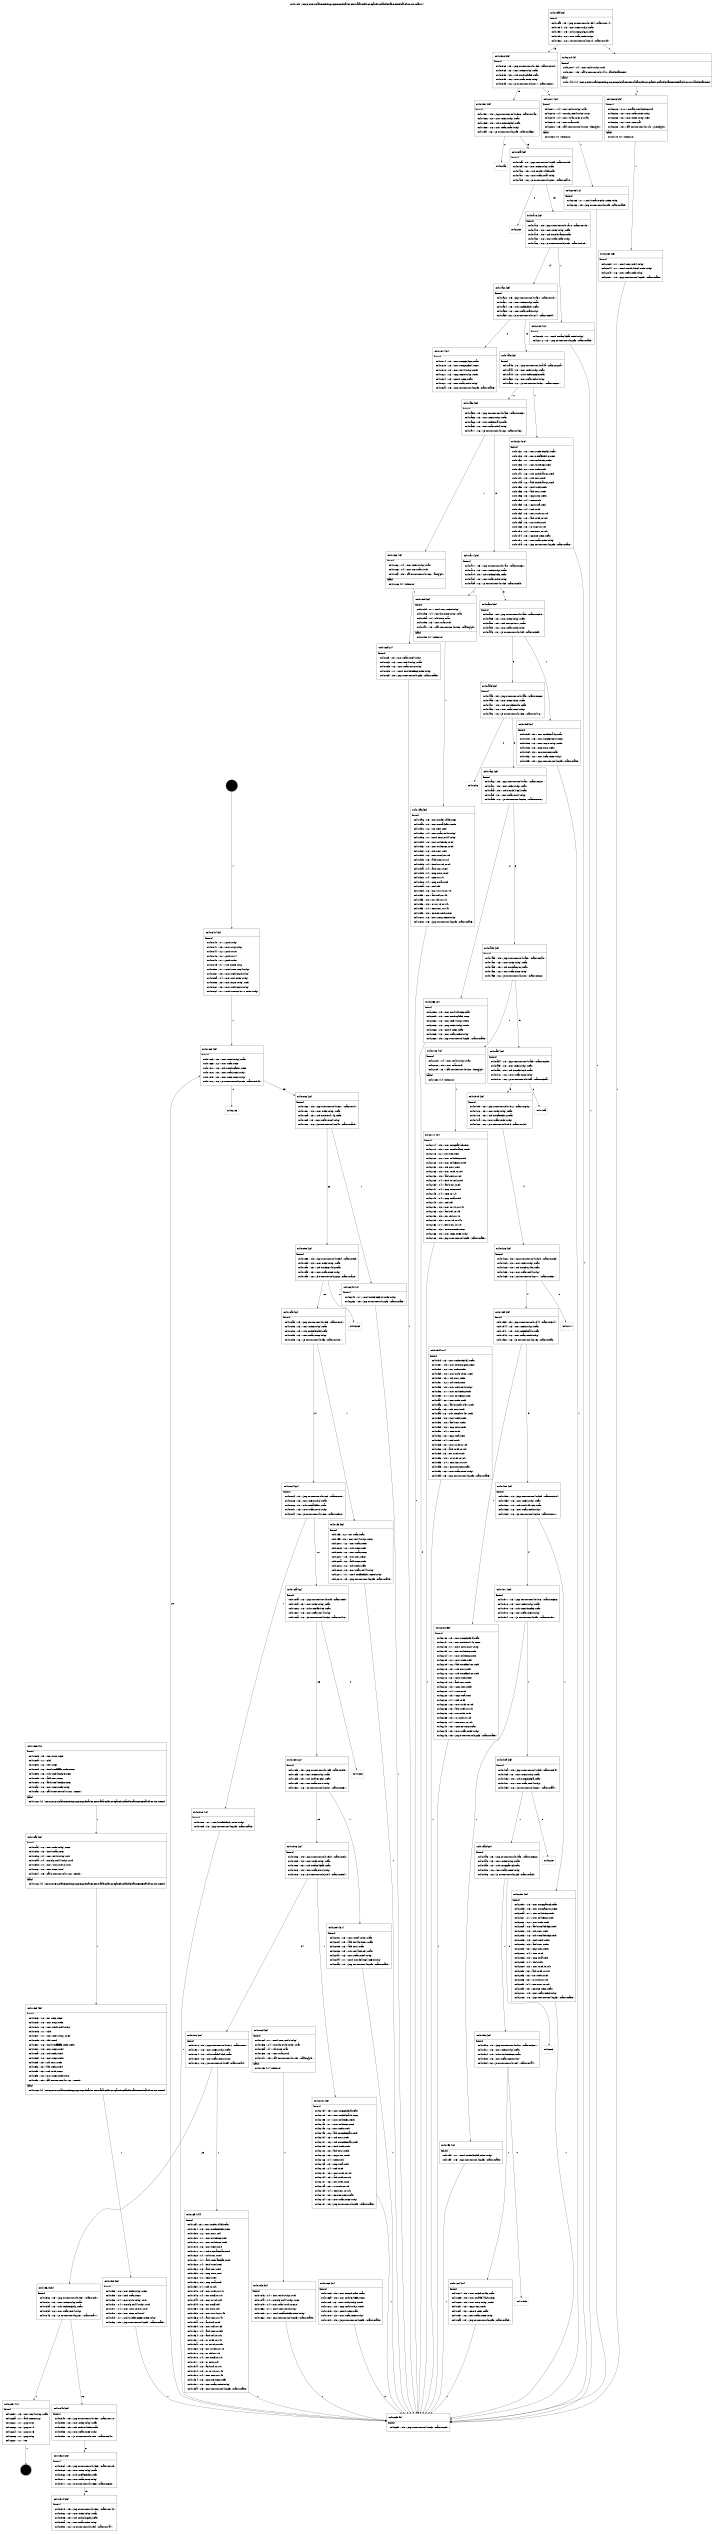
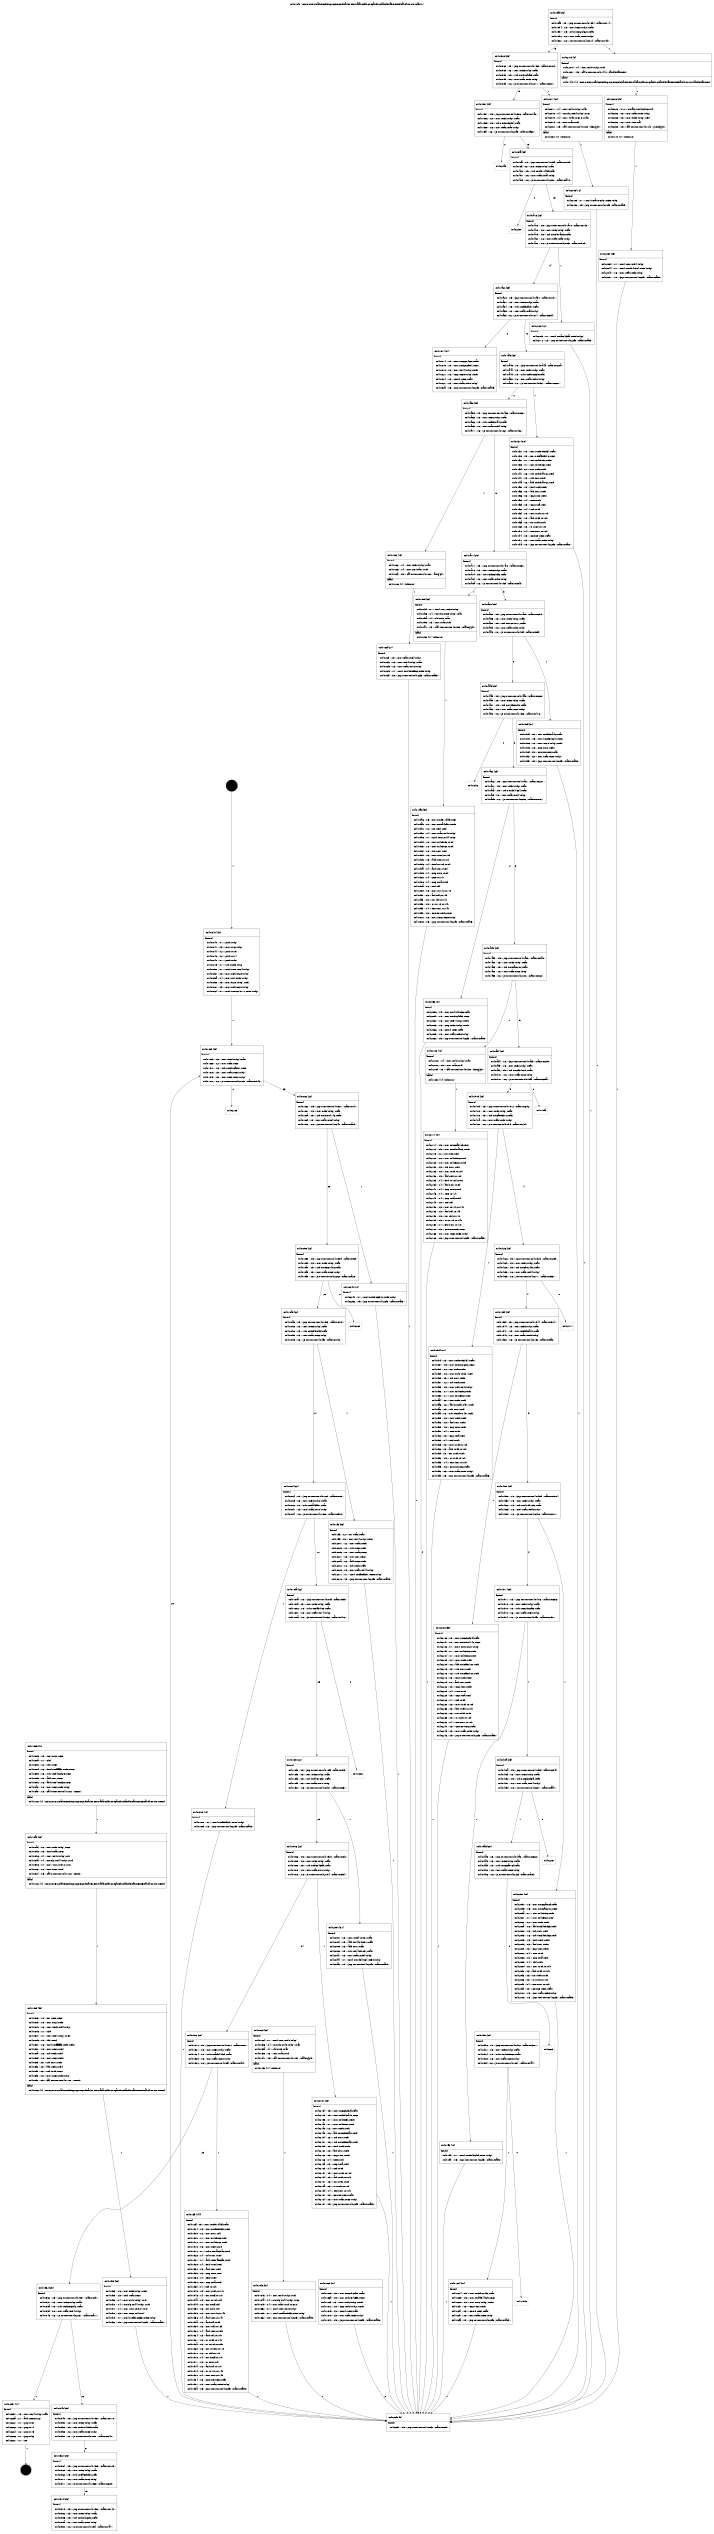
edge "0x401b0d [25]" -> "0x401f7f [101]": added, label "1"
edge "0x401ba3 [25]" -> "0x401bbc [25]": removed, label "1"
